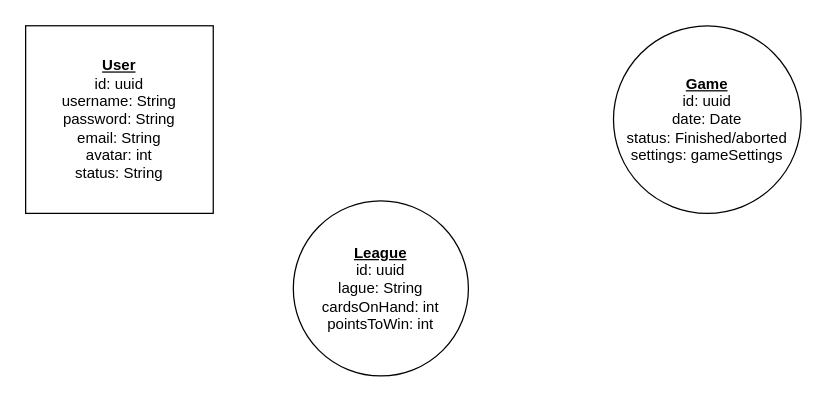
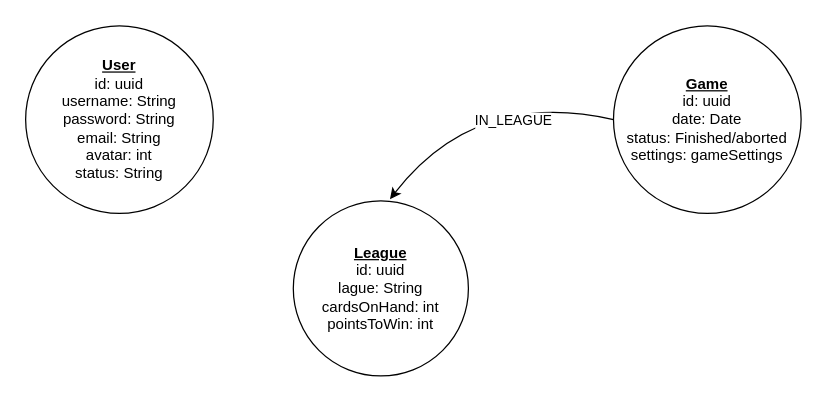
node "User id: uuid username: String password: String email: String avatar: int status: String": shape rectangle -> ellipse
edge "Game id: uuid date: Date status: Finished/aborted settings: gameSettings" -> "League id: uuid lague: String cardsOnHand: int pointsToWin: int": added, label "IN_LEAGUE"
